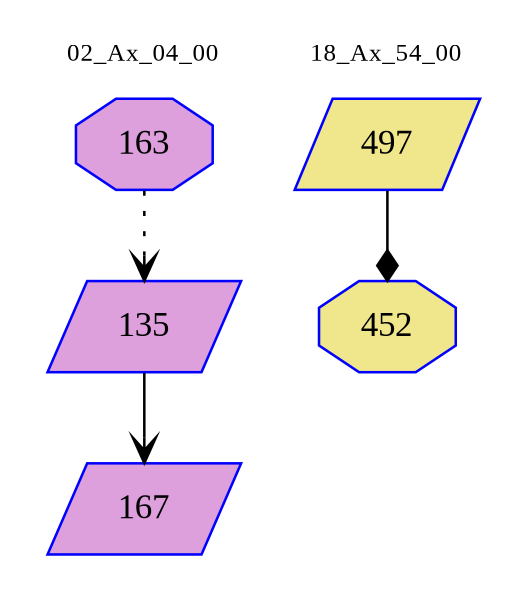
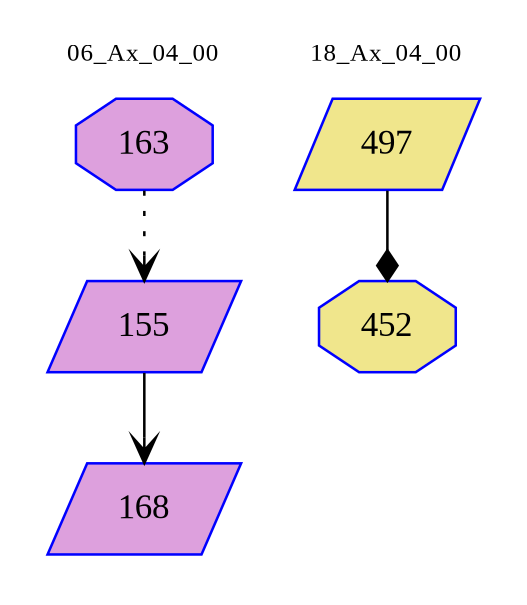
cluster "02_Ax_04_00": label "02_Ax_04_00" -> "06_Ax_04_00"
cluster "18_Ax_54_00": label "18_Ax_54_00" -> "18_Ax_04_00"
node "135": label "135" -> "155"
node "167": label "167" -> "168"
